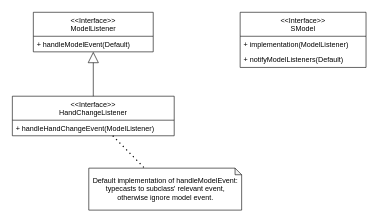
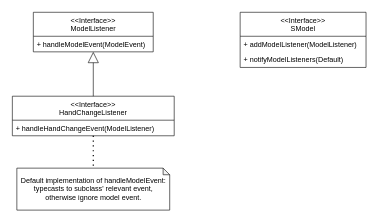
node "+ handleModelEvent(Default)": label "+ handleModelEvent(Default)" -> "+ handleModelEvent(ModelEvent)"
node "+ implementation(ModelListener)": label "+ implementation(ModelListener)" -> "+ addModelListener(ModelListener)"
node "Default implementation of handleModelEvent: typecasts to subclass' relevant event, otherwise ignore model event.": moved (165, 189) -> (93, 189)
